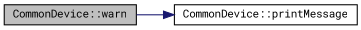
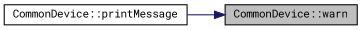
edge "CommonDevice::warn" -> "CommonDevice::printMessage": reversed
